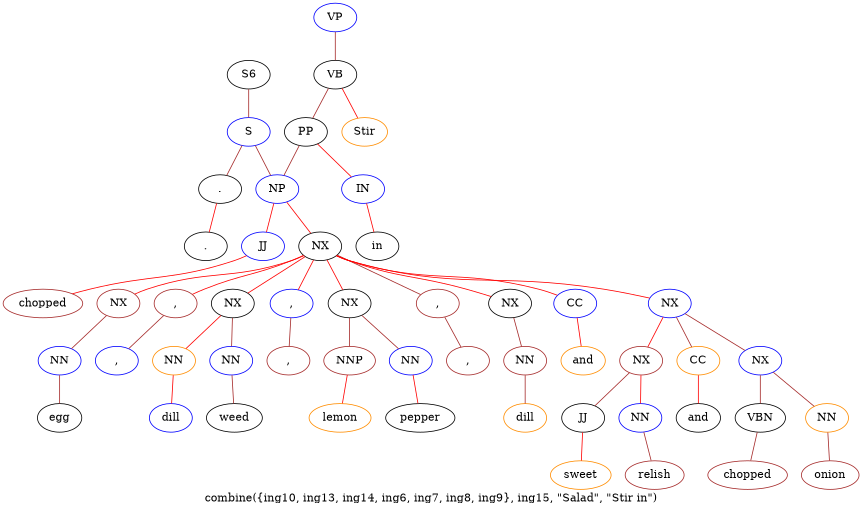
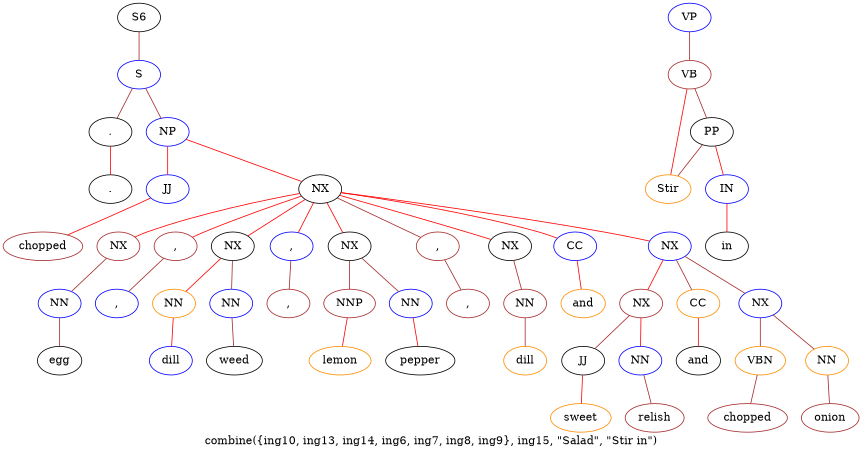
node "VB": color black -> brown
edge "PP" -- "NP": now "PP" -- "Stir"
node "VBN": color black -> darkorange
